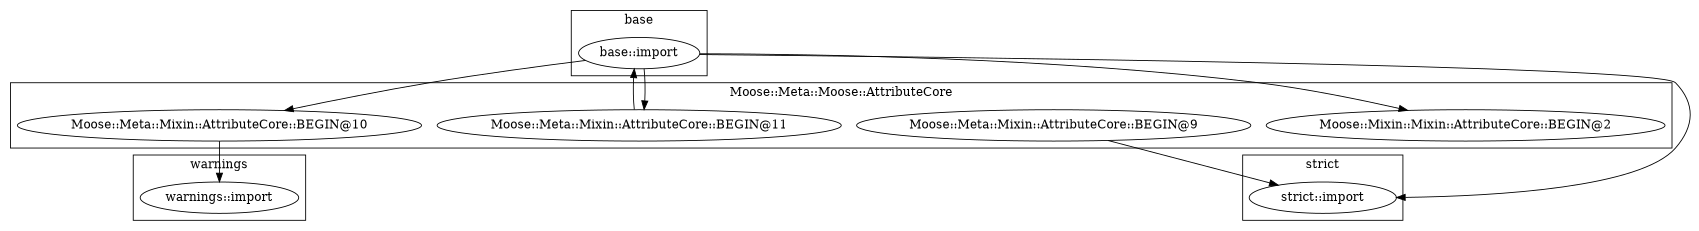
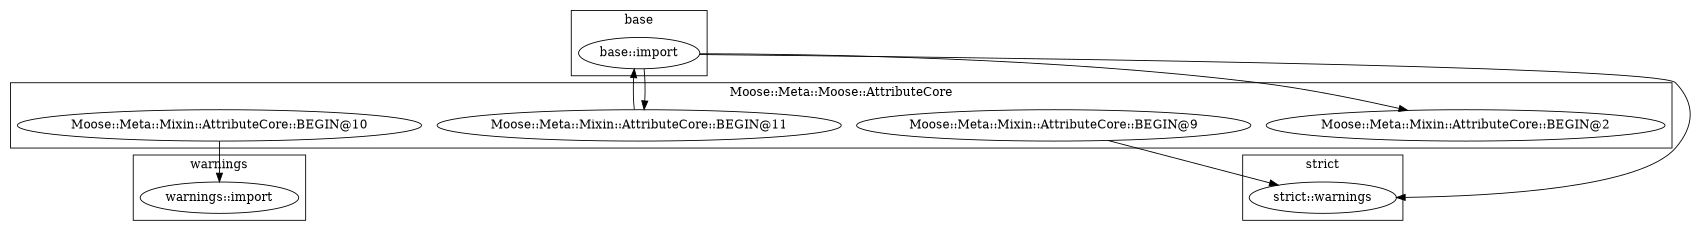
edge "base::import" -> "Moose::Meta::Mixin::AttributeCore::BEGIN@10": removed
node "Moose::Mixin::Mixin::AttributeCore::BEGIN@2": label "Moose::Mixin::Mixin::AttributeCore::BEGIN@2" -> "Moose::Meta::Mixin::AttributeCore::BEGIN@2"
node "strict::import": label "strict::import" -> "strict::warnings"
